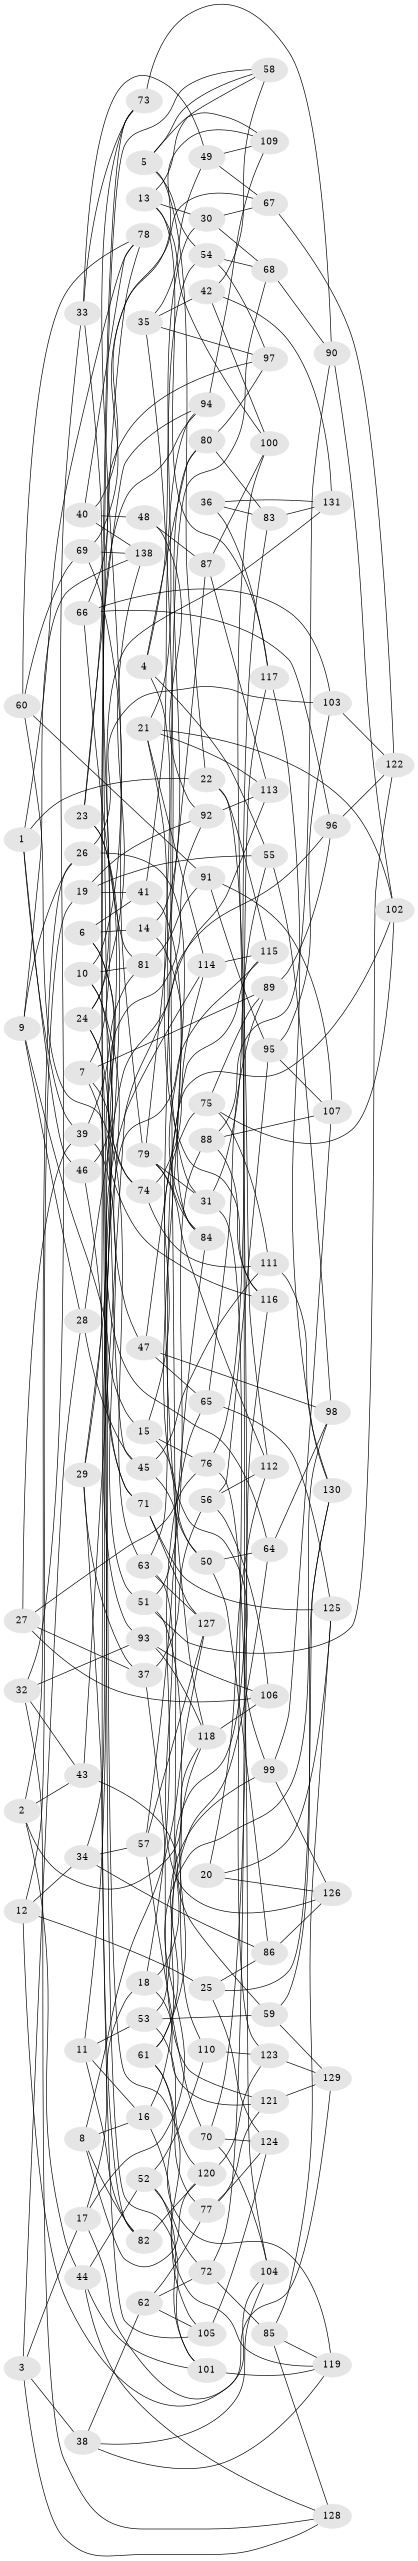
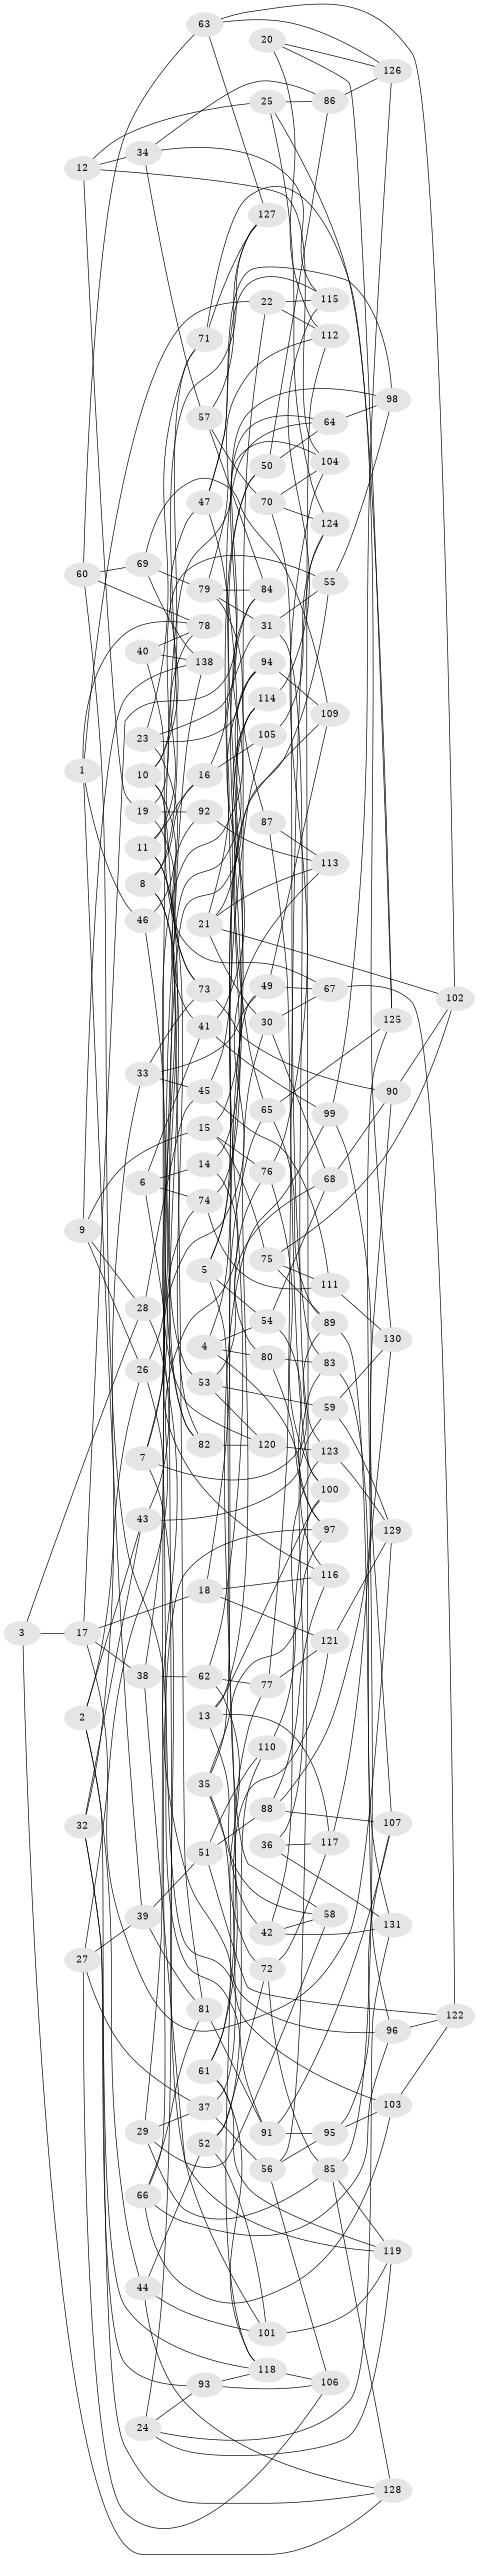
node "48": removed
edge "29" -- "105": now "29" -- "85"
edge "3" -- "38": now "17" -- "38"
